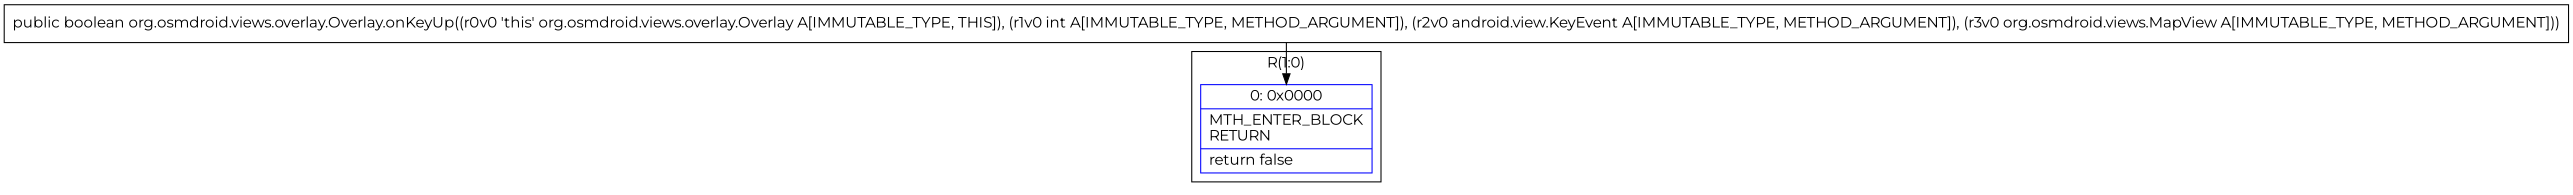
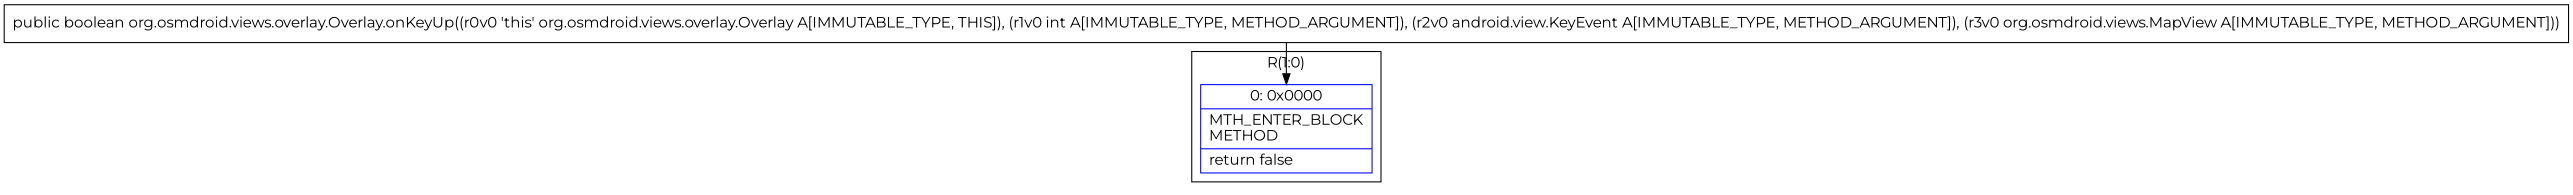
node "0: 0x0000": text "RETURN" -> "METHOD"
